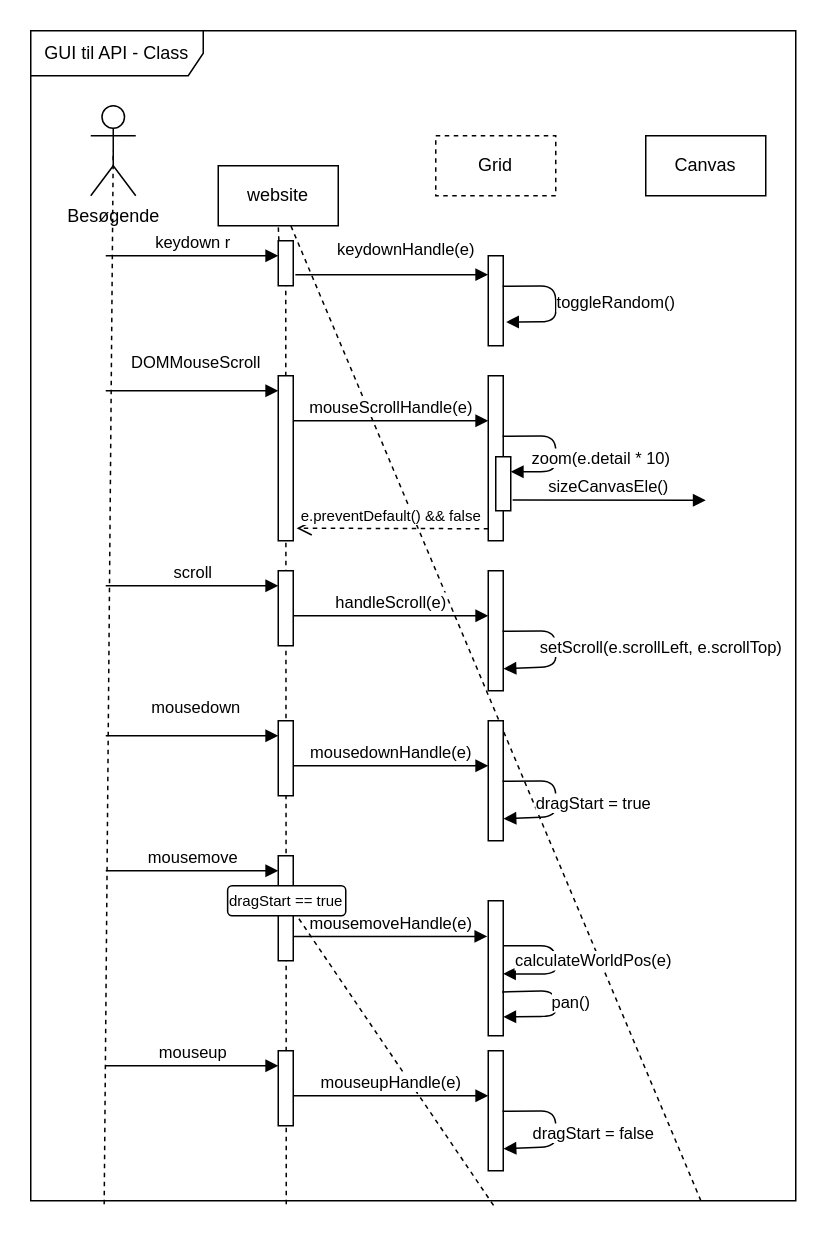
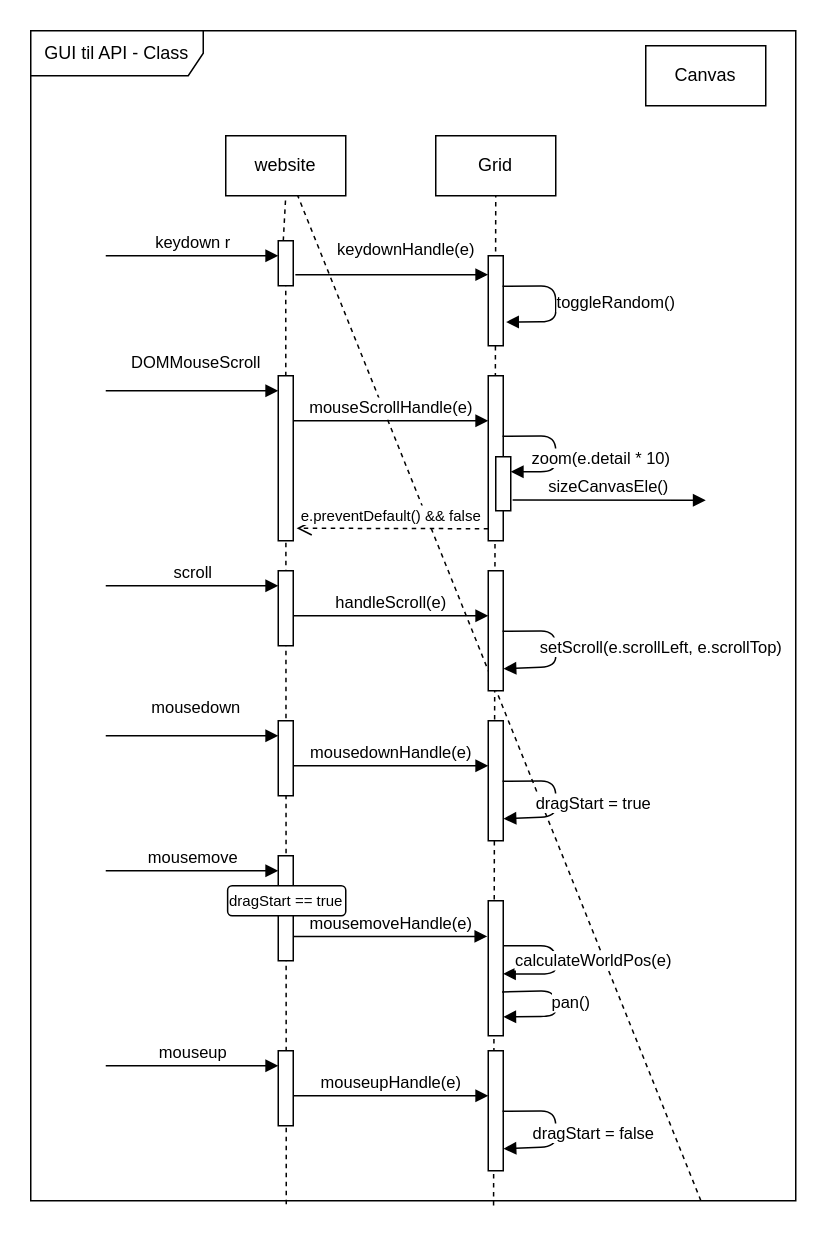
node "Besøgende": removed
node "Grid": style dashed -> solid
node "Canvas": moved (706, 166) -> (706, 76)
node "website": moved (278, 196) -> (286, 166)
edge "Besøgende" -- "GUI til API - Class": removed
edge "GUI til API - Class" -- "dragStart == true": now "GUI til API - Class" -- "Grid"
